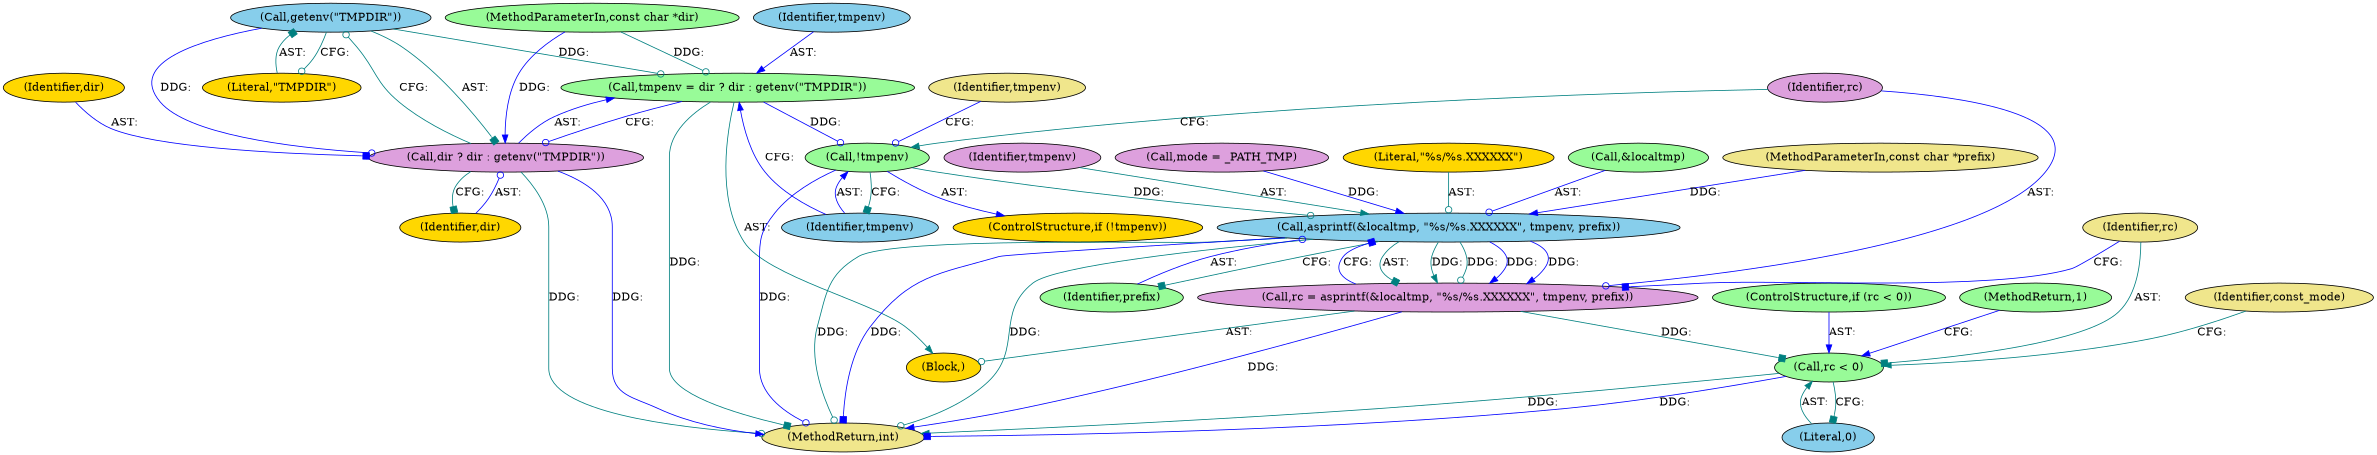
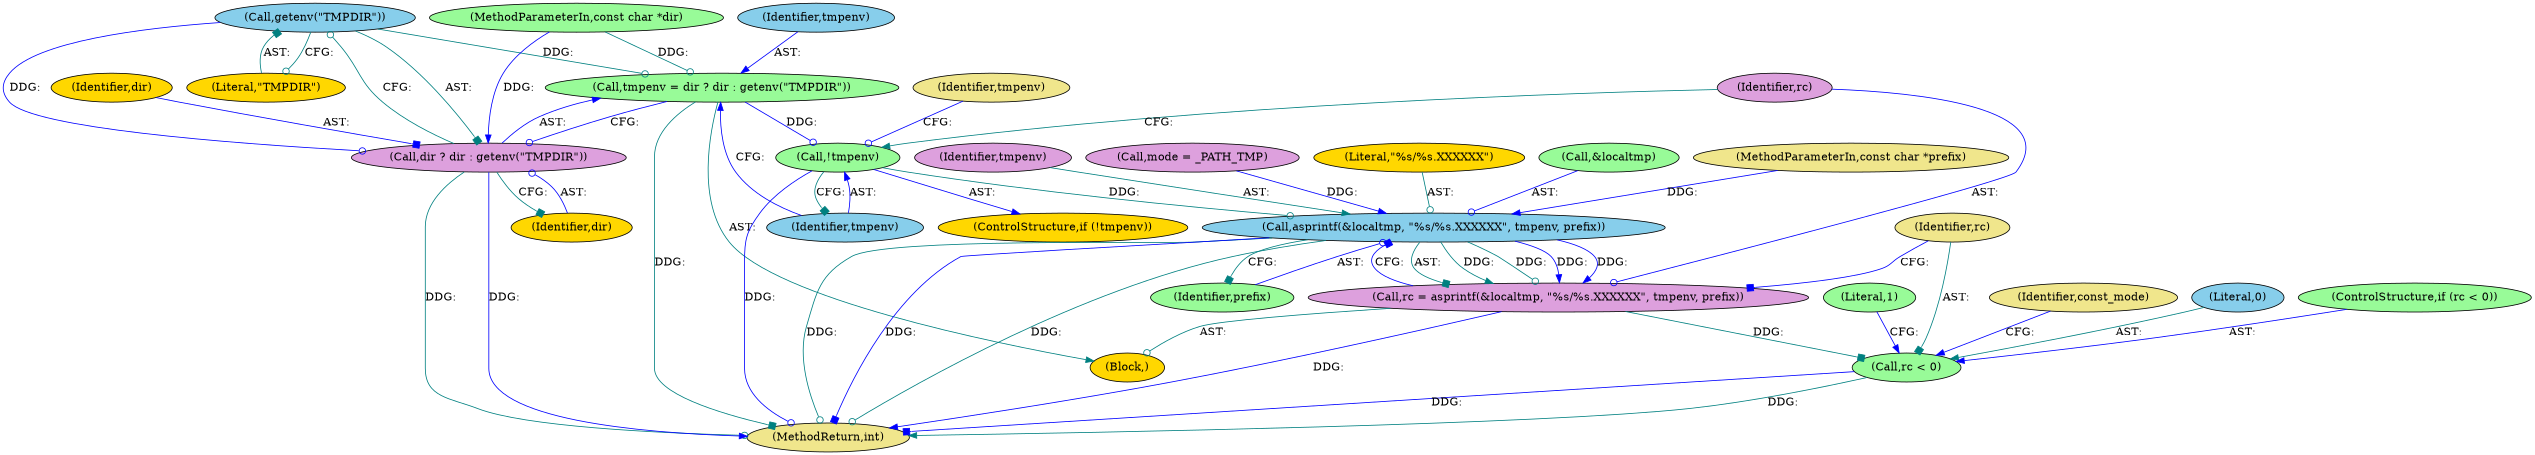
node "(MethodReturn,1)": label "(MethodReturn,1)" -> "(Literal,1)"
edge "(Identifier,const_mode)" -> "(Call,rc < 0)": color teal -> blue
edge "(Call,rc < 0)" -> "(Literal,0)": removed, label "CFG:"
